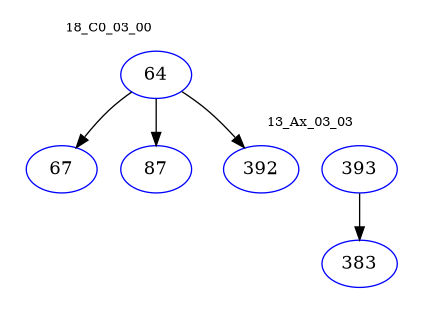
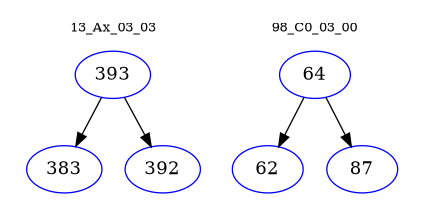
cluster "18_C0_03_00": label "18_C0_03_00" -> "98_C0_03_00"
edge "64" -> "392": now "393" -> "392"
node "67": label "67" -> "62"
